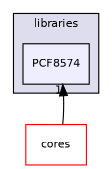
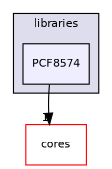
edge "cores" -> "PCF8574": reversed
